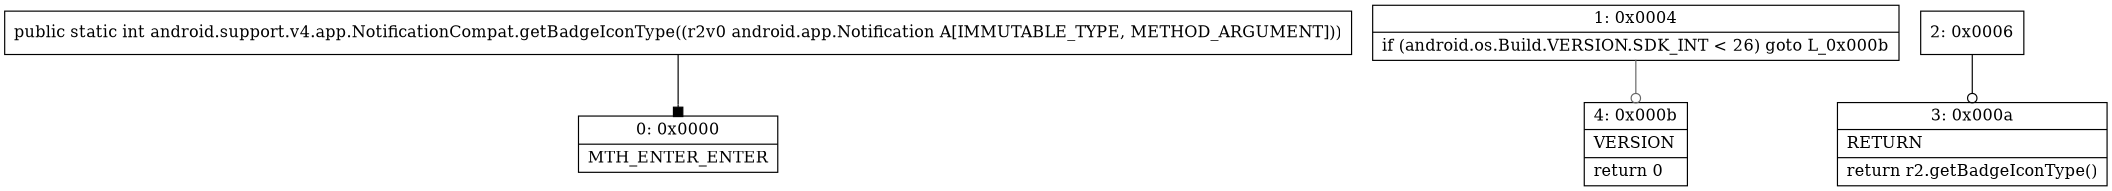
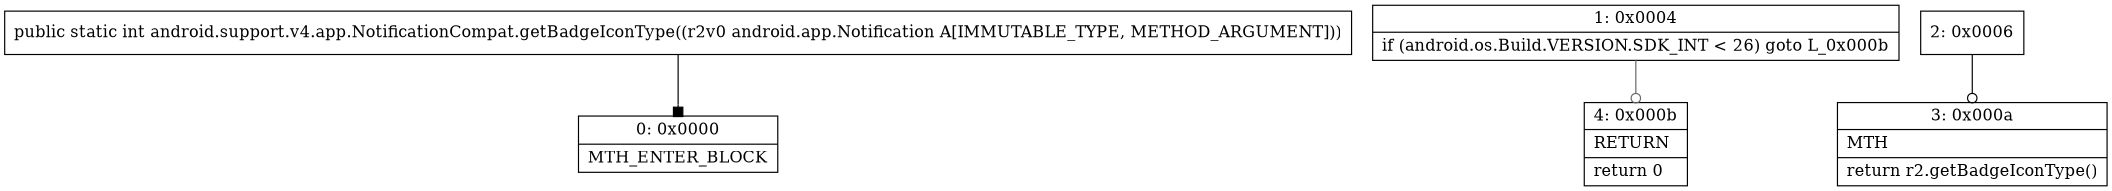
node "4: 0x000b": text "VERSION" -> "RETURN"
node "3: 0x000a": text "RETURN" -> "MTH"
node "0: 0x0000": text "MTH_ENTER_ENTER" -> "MTH_ENTER_BLOCK"
